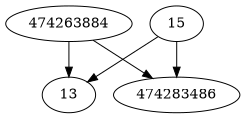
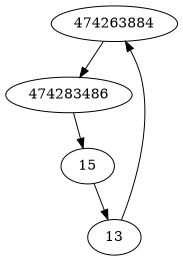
edge "474263884" -> "13": reversed
edge "15" -> "474283486": reversed
